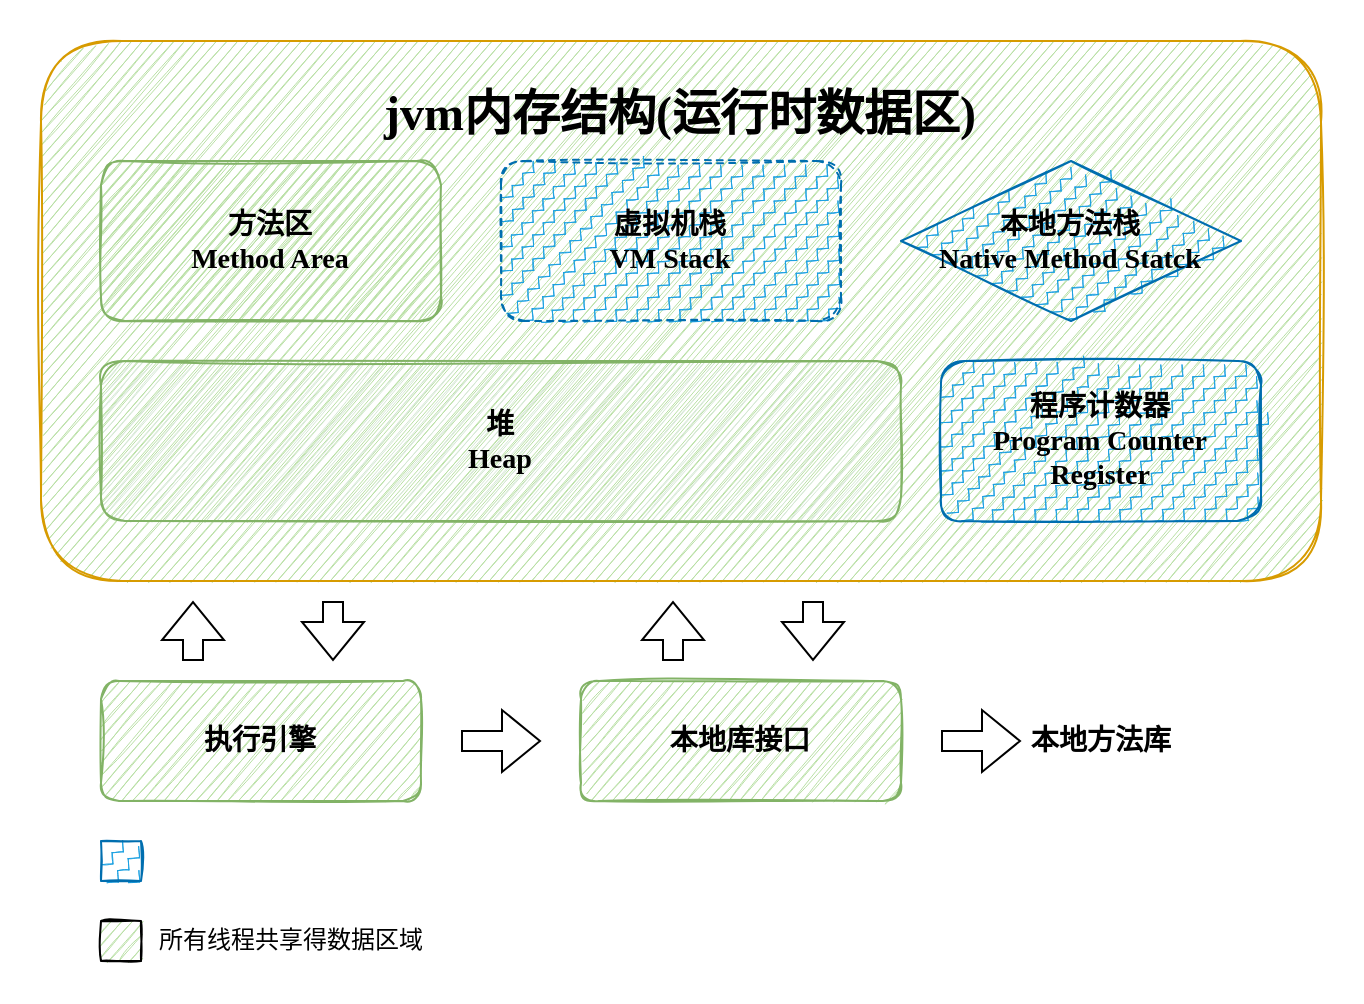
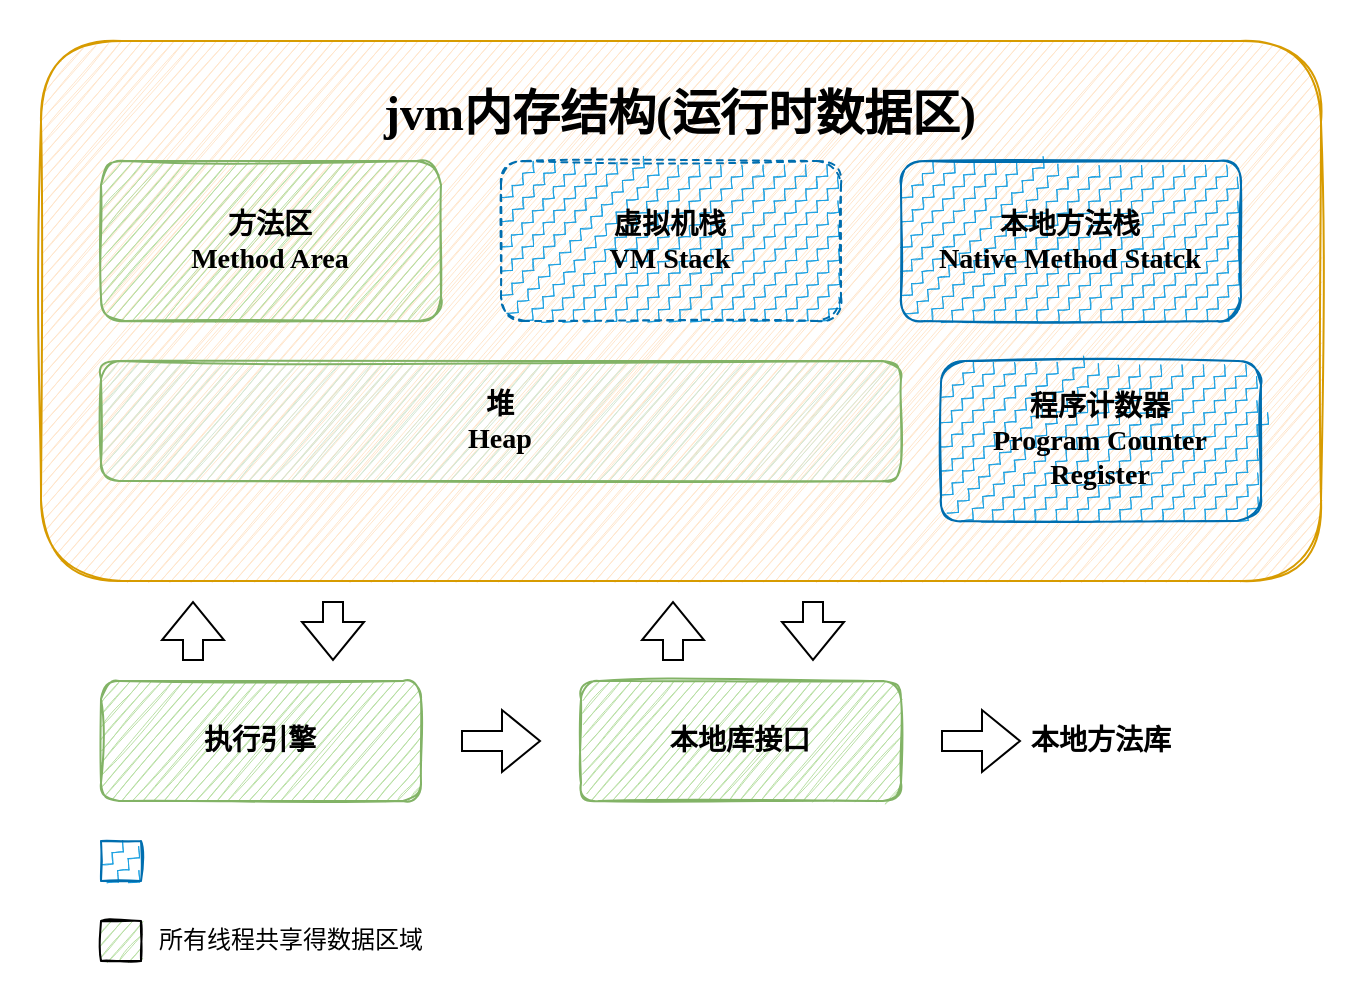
node "jvm内存结构(运行时数据区)": fillcolor #b9e0a5 -> #ffe6cc
node "本地方法栈 Native Method Statck": shape diamond -> rounded rectangle
node "堆 Heap": size 800x160 -> 800x120
